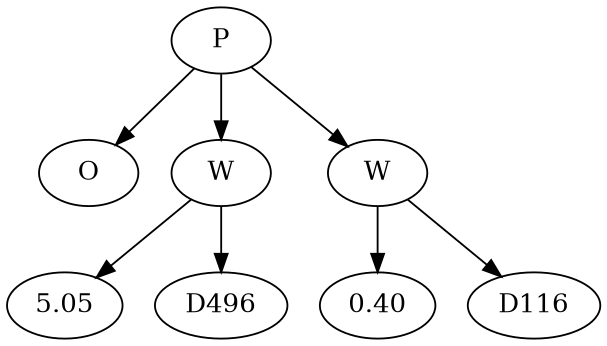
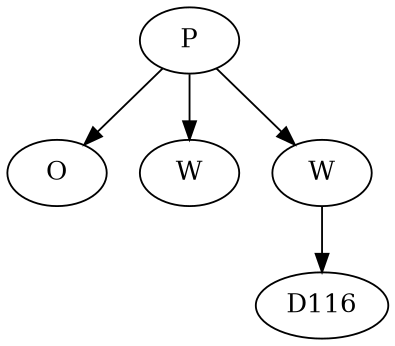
node "5.05": removed
node "D496": removed
node "0.40": removed
